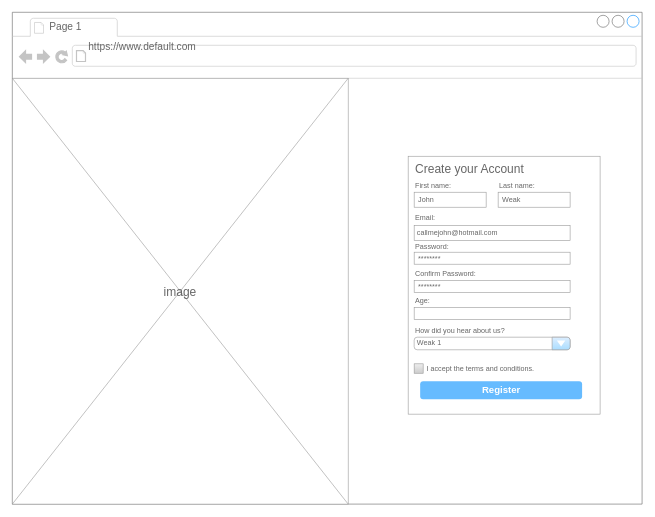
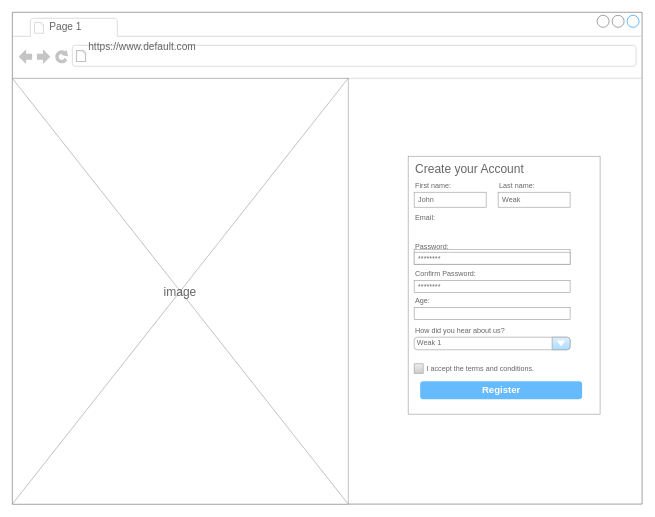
node "callmejohn@hotmail.com": moved (492, 233) -> (492, 257)
